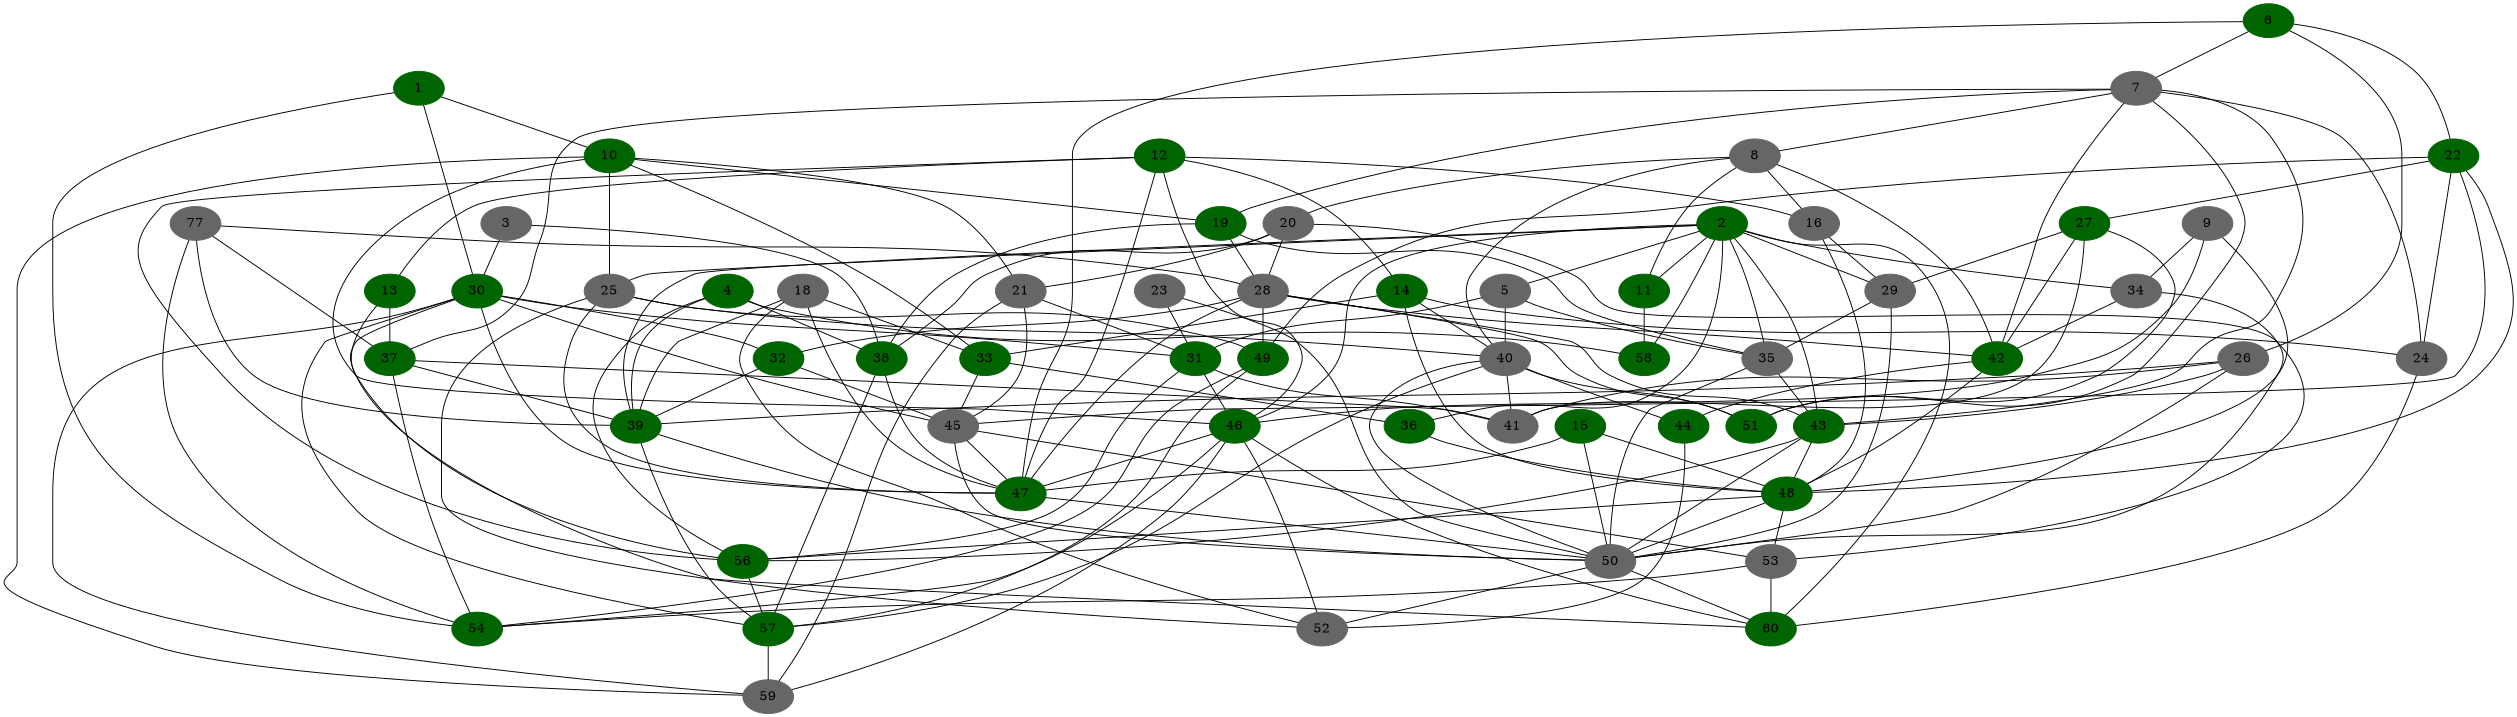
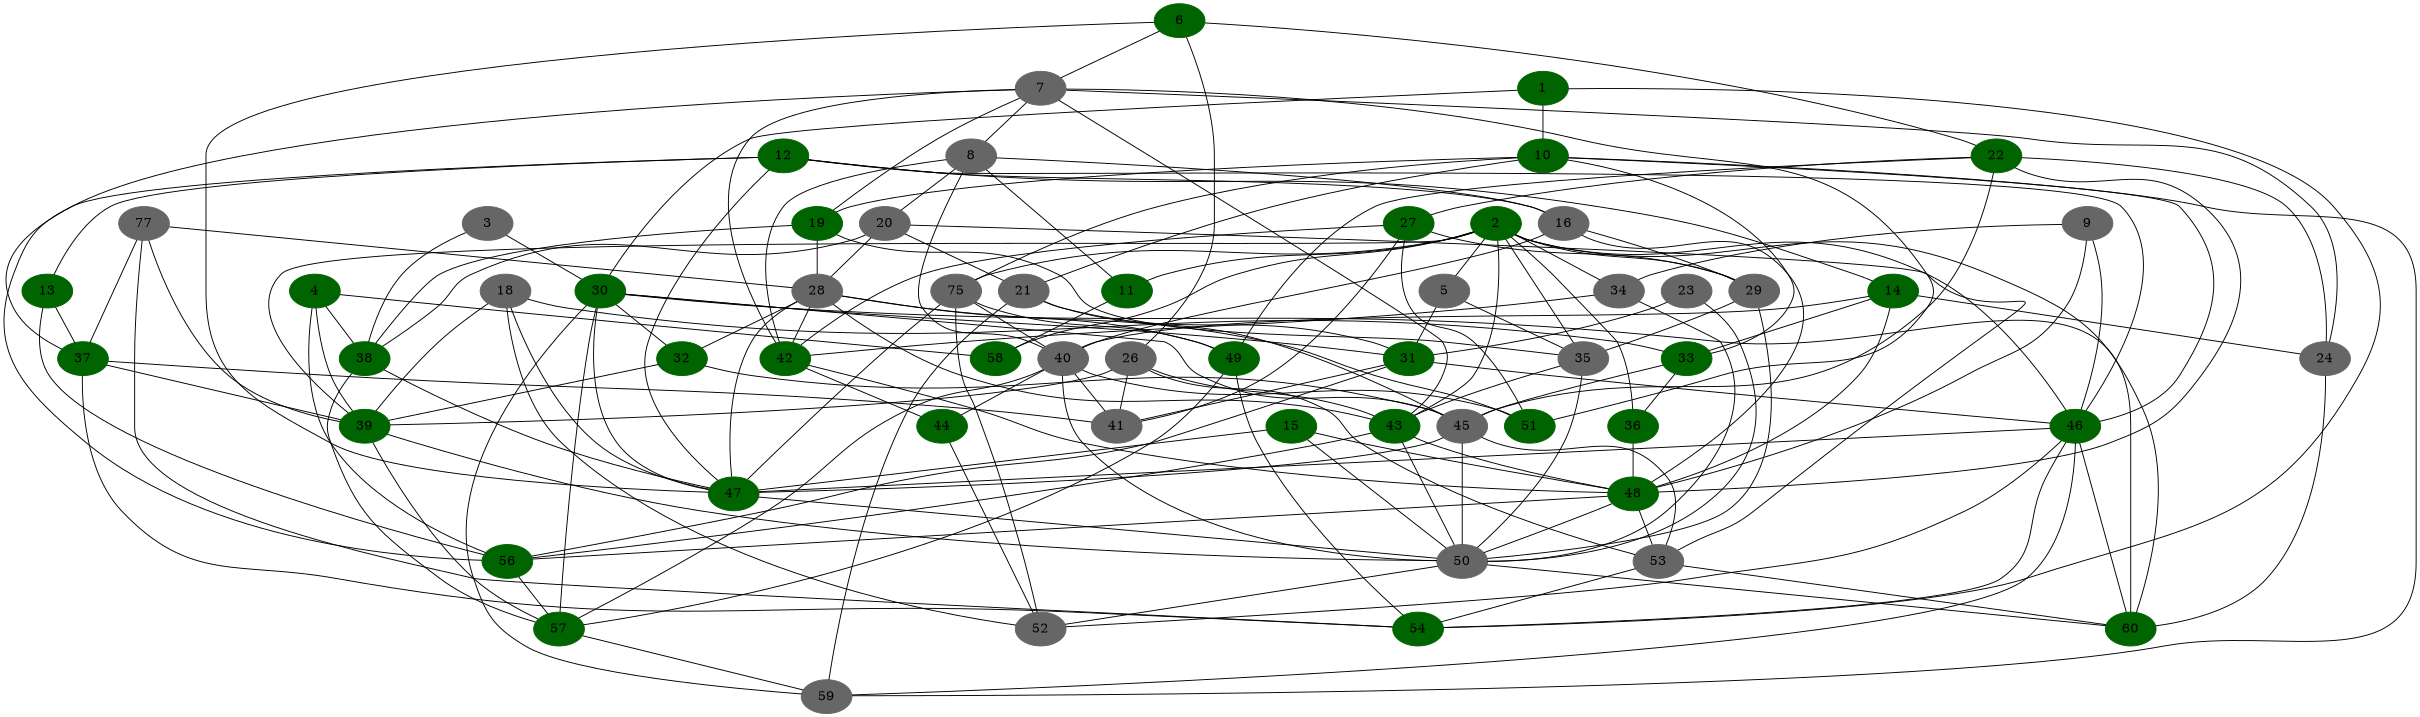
node "25": label "25" -> "75"
edge "5" -- "40": now "16" -- "40"
edge "26" -- "50": now "26" -- "53"
